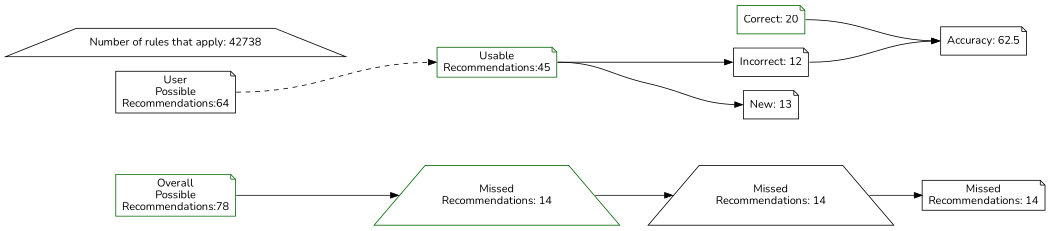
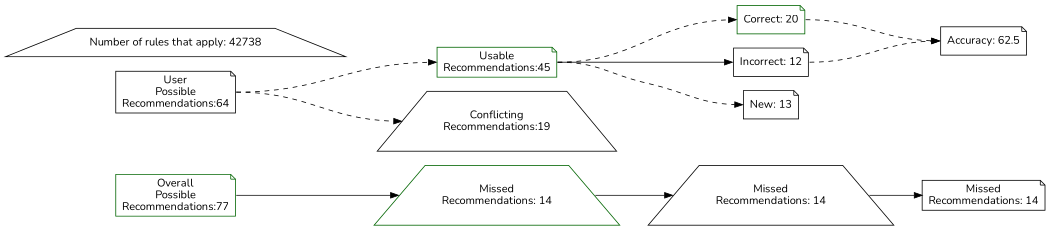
edge "Correct: 20" -> "Accuracy: 62.5": style solid -> dashed
edge "Usable Recommendations:45" -> "Correct: 20": added
edge "Incorrect: 12" -> "Accuracy: 62.5": style solid -> dashed
edge "Usable Recommendations:45" -> "New: 13": style solid -> dashed
node "Conflicting Recommendations:19": added
node "Overall Possible Recommendations:78": label "Overall Possible Recommendations:78" -> "Overall Possible Recommendations:77"
